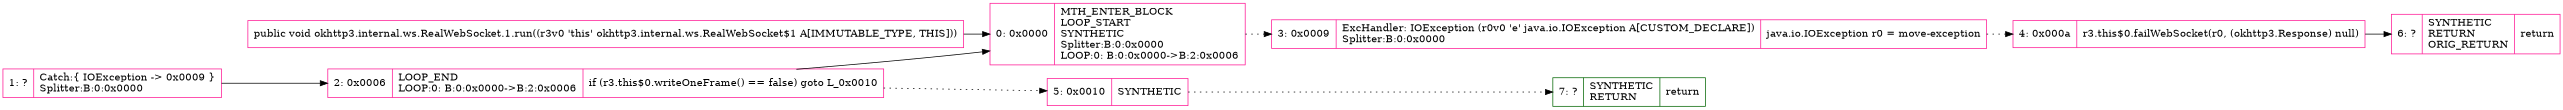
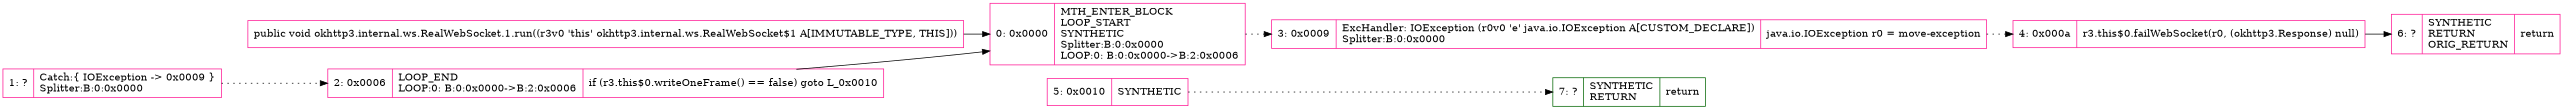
edge "1: ?" -> "2: 0x0006": style solid -> dotted
edge "2: 0x0006" -> "5: 0x0010": removed
